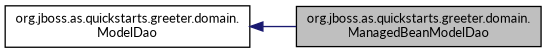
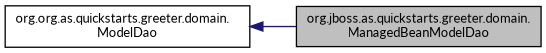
node "org.jboss.as.quickstarts.greeter.domain. ModelDao": label "org.jboss.as.quickstarts.greeter.domain. ModelDao" -> "org.org.as.quickstarts.greeter.domain. ModelDao"
